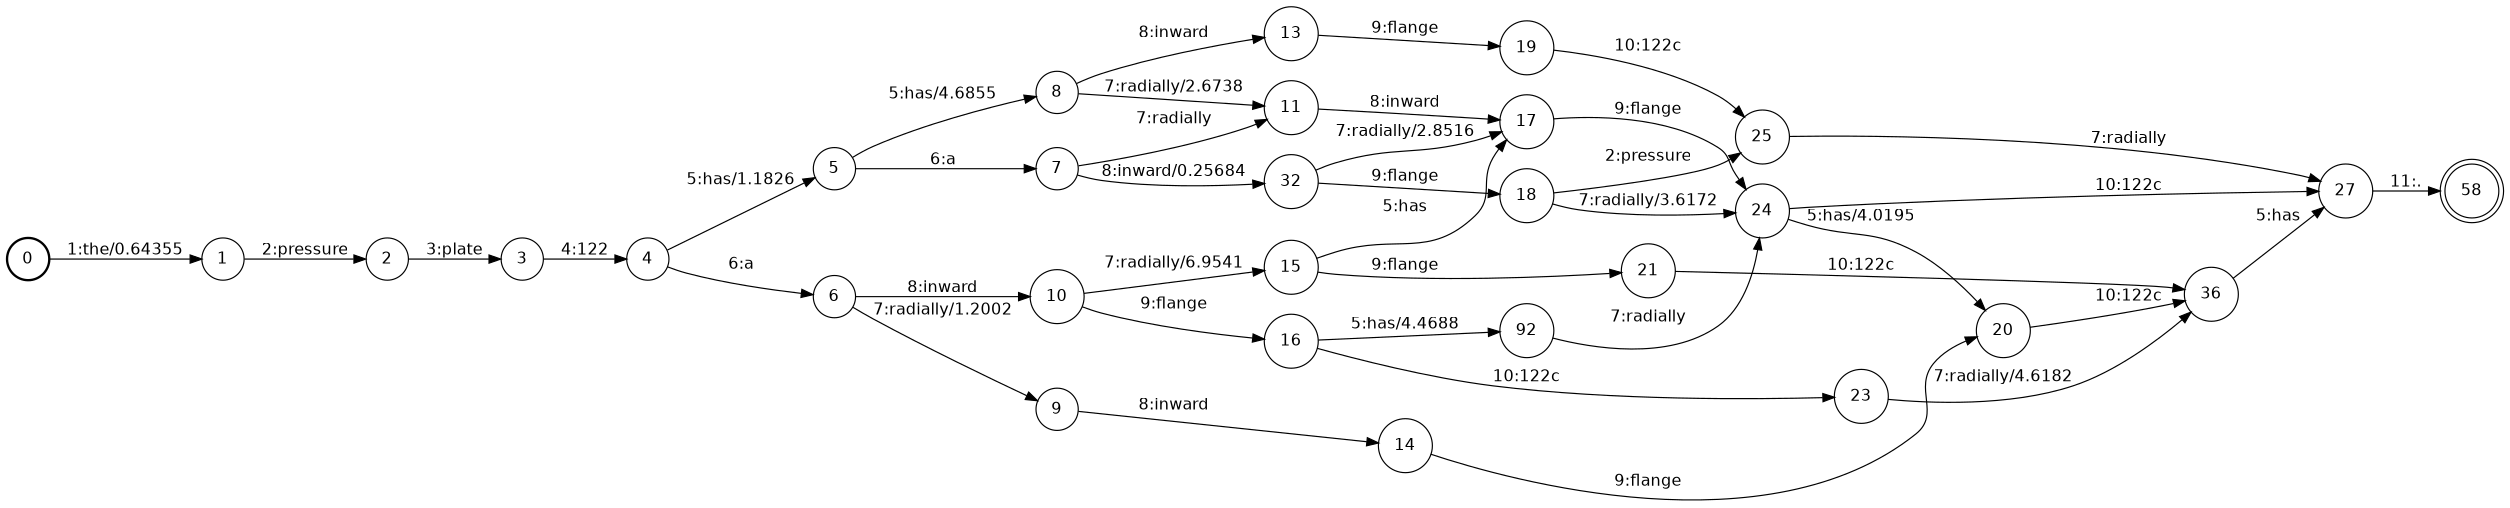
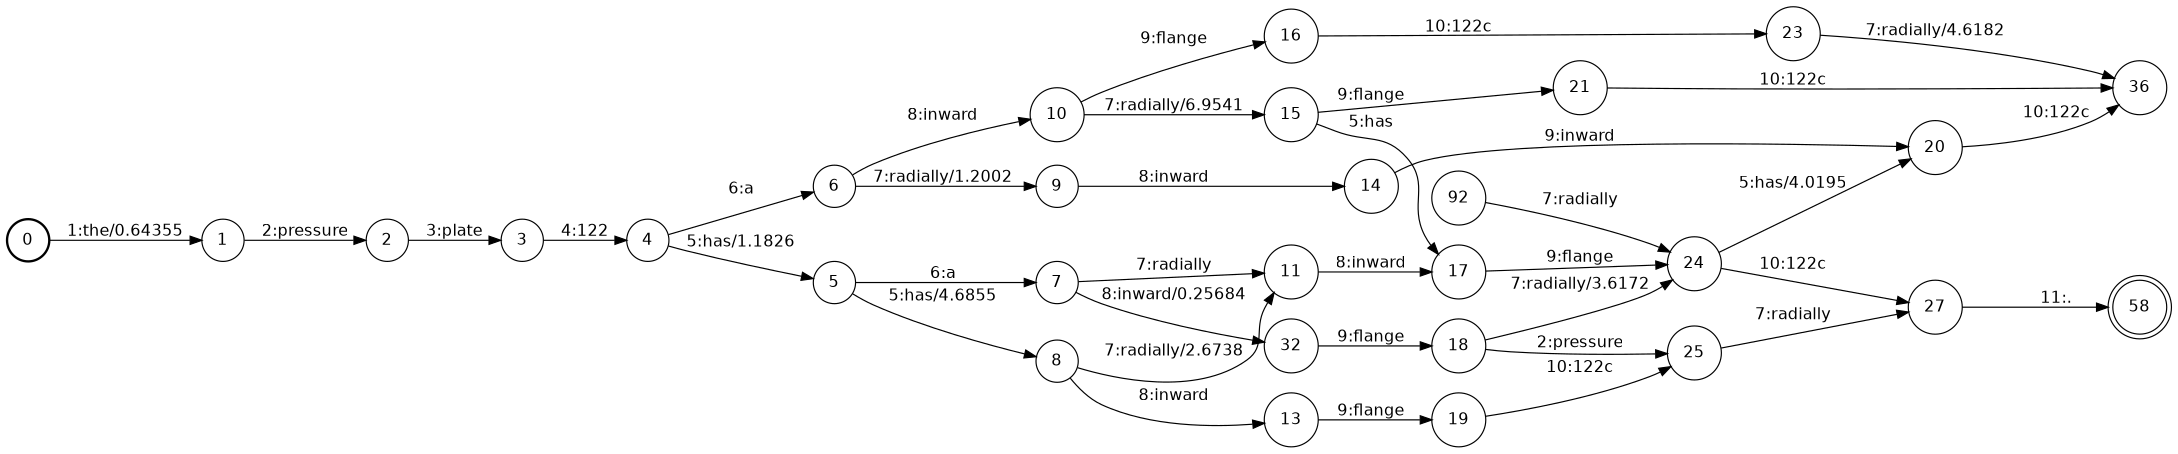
edge "32" -> "17": removed, label "7:radially/2.8516"
edge "36" -> "27": removed, label "5:has"
edge "16" -> "92": removed, label "5:has/4.4688"
edge "14" -> "20": label "9:flange" -> "9:inward"
